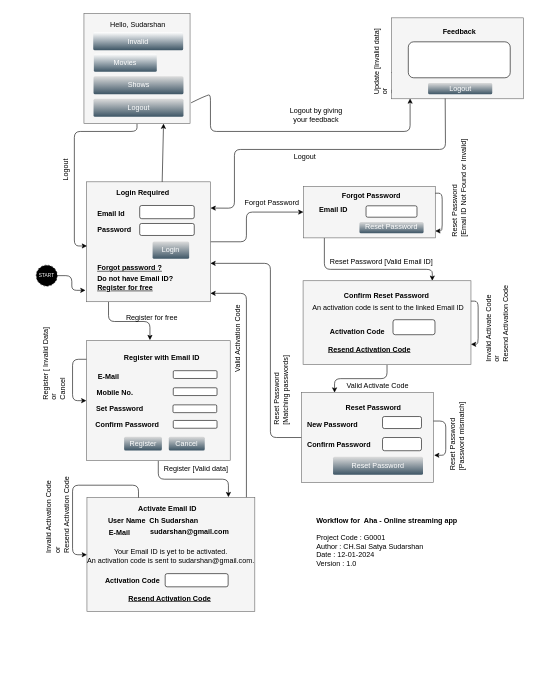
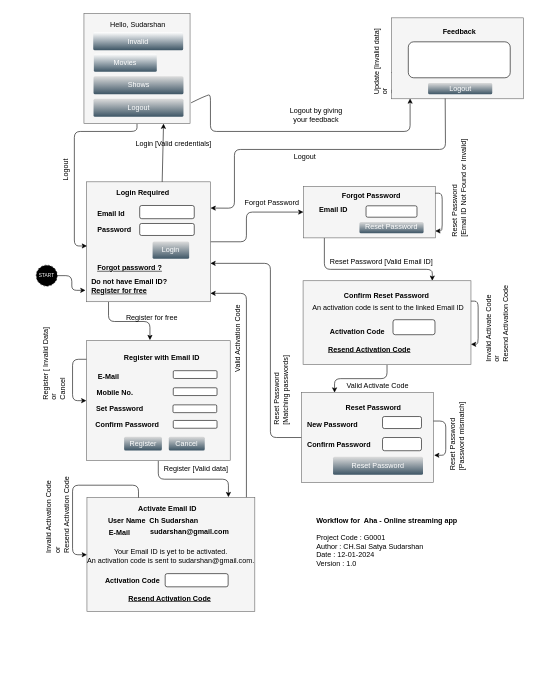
node "Login [Valid credentials]": added
node "Do not have Email ID? Register for free": moved (143, 283) -> (137, 286)
